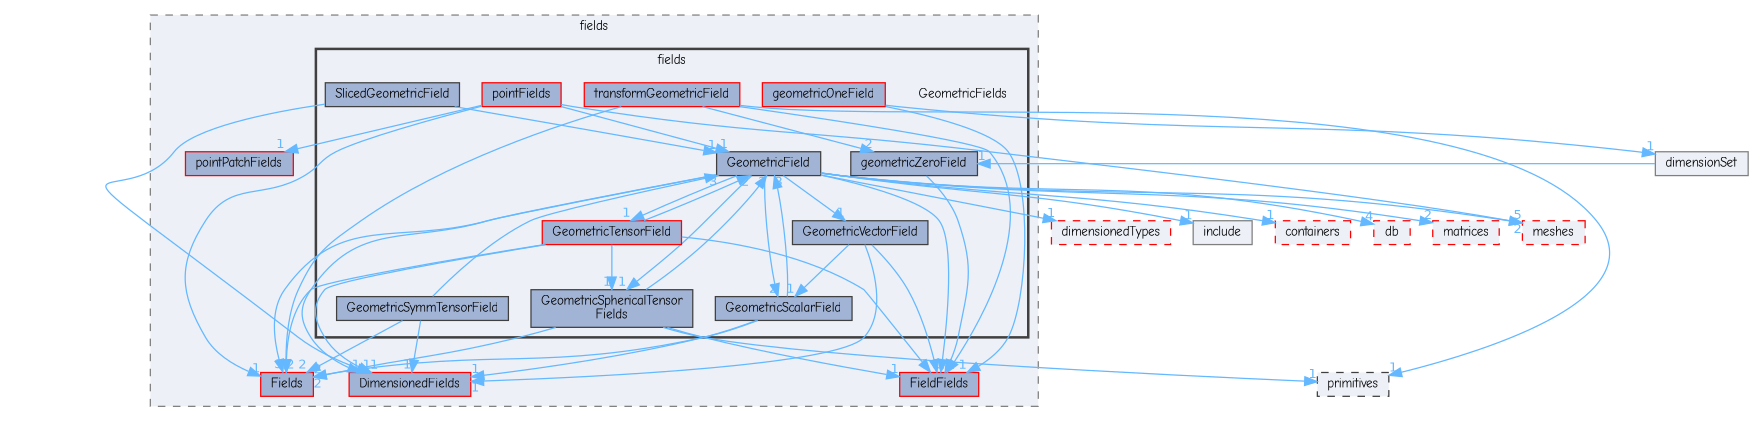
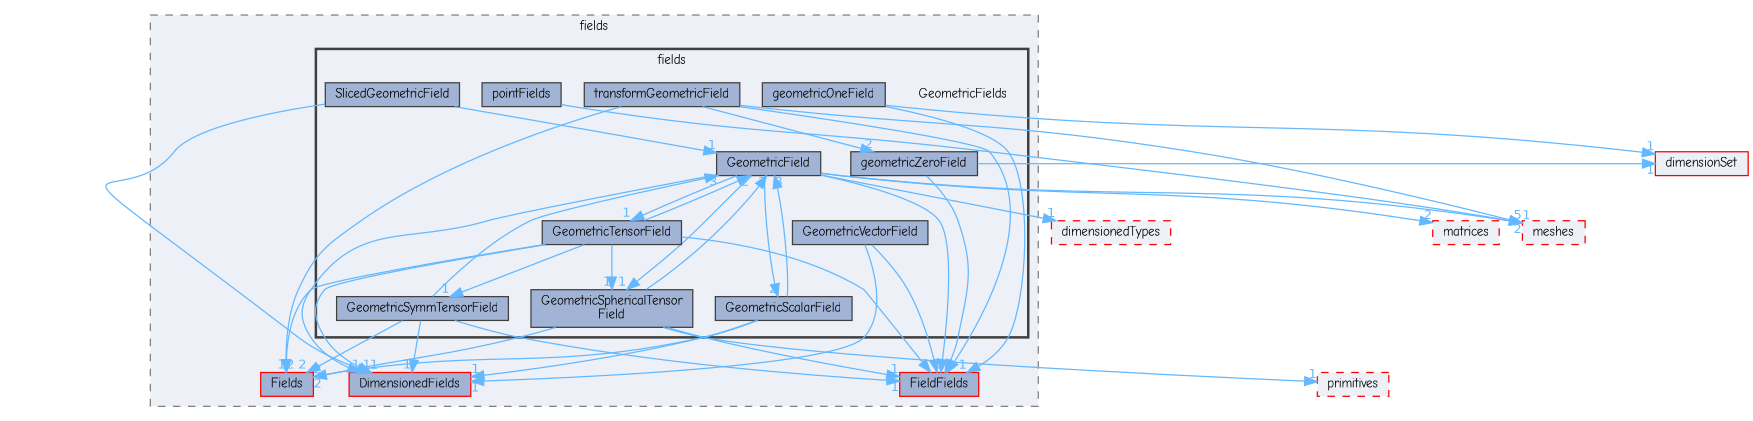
node "pointFields": color red -> grey25
node "transformGeometricField": color red -> grey25
node "geometricOneField": color red -> grey25
edge "transformGeometricField" -> "primitives": now "transformGeometricField" -> "meshes"
edge "pointFields" -> "GeometricField": removed
node "pointPatchFields": removed
edge "dimensionSet" -> "geometricZeroField": reversed
node "dimensionSet": color grey50 -> red
edge "pointFields" -> "Fields": removed
edge "GeometricField" -> "GeometricVectorField": removed
node "GeometricTensorField": color red -> grey25
node "include": removed
node "containers": removed
node "db": removed
edge "GeometricField" -> "Fields": removed
edge "GeometricVectorField" -> "GeometricScalarField": removed
edge "GeometricTensorField" -> "GeometricSymmTensorField": added
node "GeometricSphericalTensor Fields": label "GeometricSphericalTensor Fields" -> "GeometricSphericalTensor Field"
edge "GeometricSymmTensorField" -> "FieldFields": added
node "primitives": color grey25 -> red
